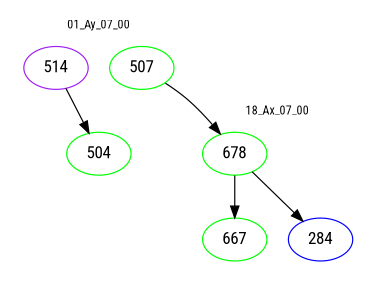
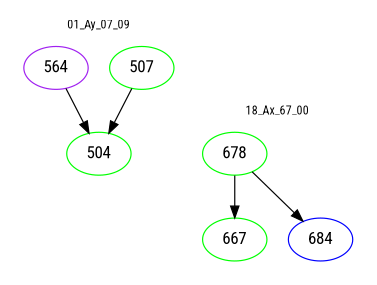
cluster "01_Ay_07_00": label "01_Ay_07_00" -> "01_Ay_07_09"
node "514": label "514" -> "564"
cluster "18_Ax_07_00": label "18_Ax_07_00" -> "18_Ax_67_00"
edge "507" -> "678": now "507" -> "504"
node "284": label "284" -> "684"
